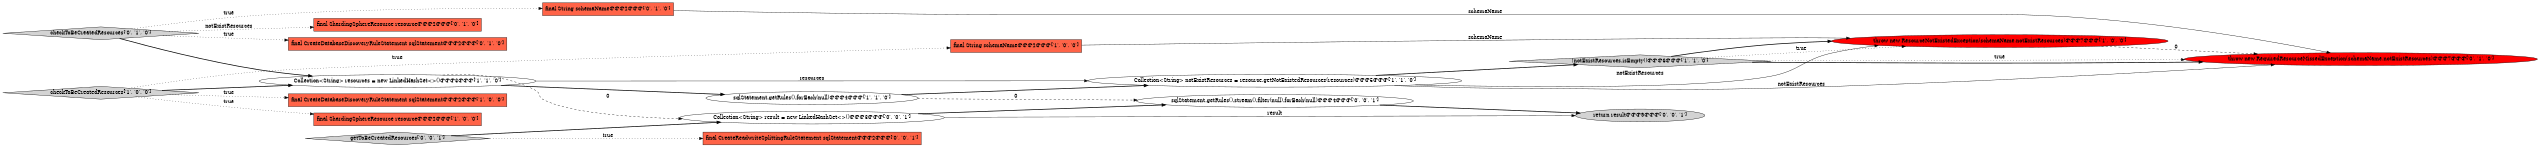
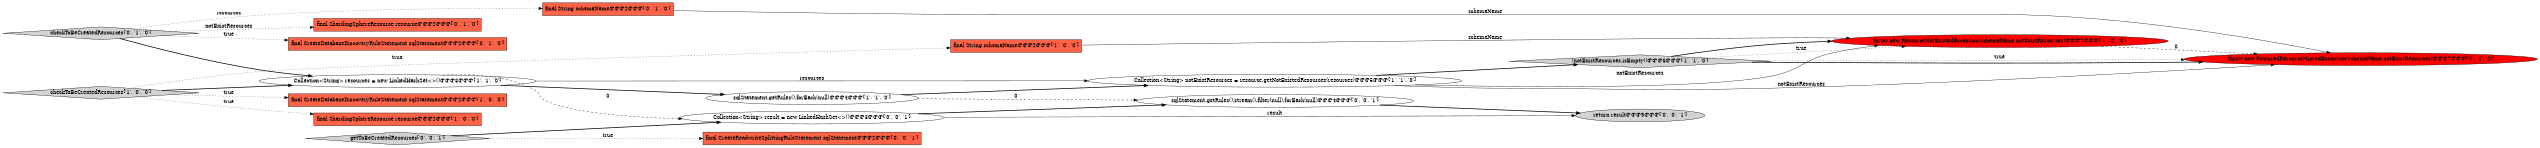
edge "checkToBeCreatedResources['0', '1', '0']" -> "final String schemaName@@@2@@@['0', '1', '0']": label "true" -> "resources"
